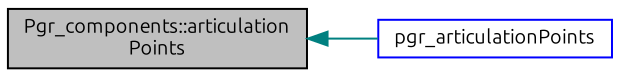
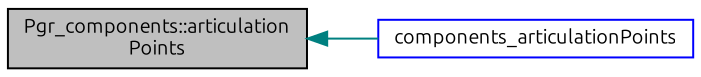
node "pgr_articulationPoints": label "pgr_articulationPoints" -> "components_articulationPoints"
